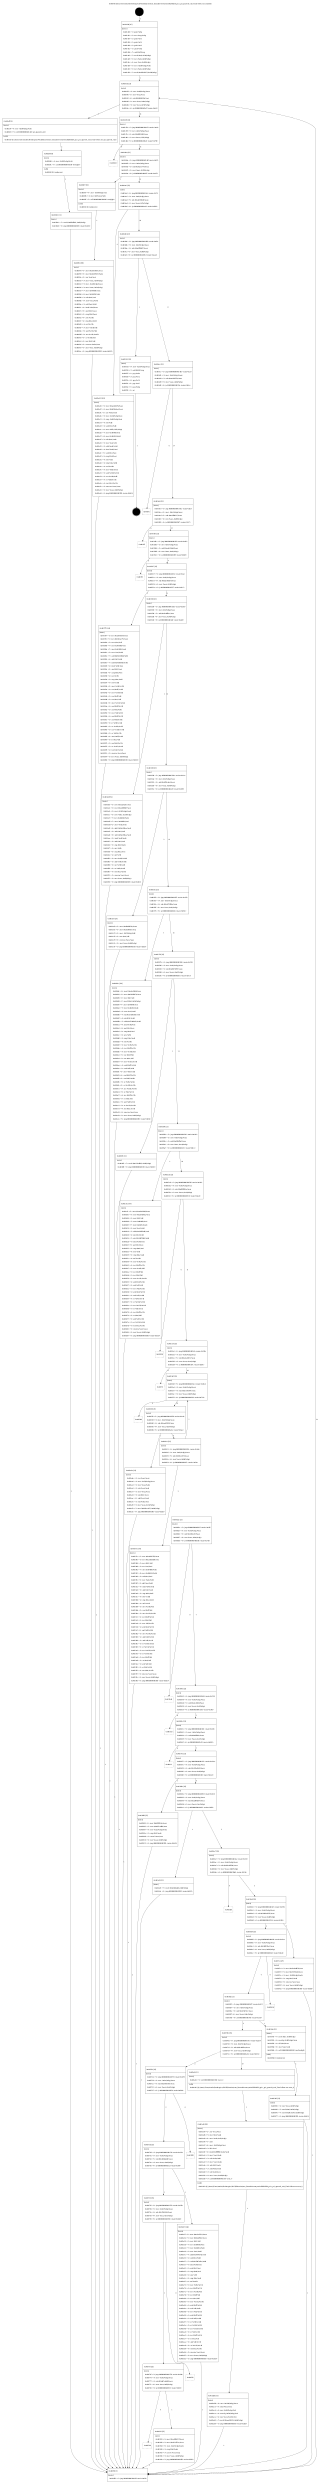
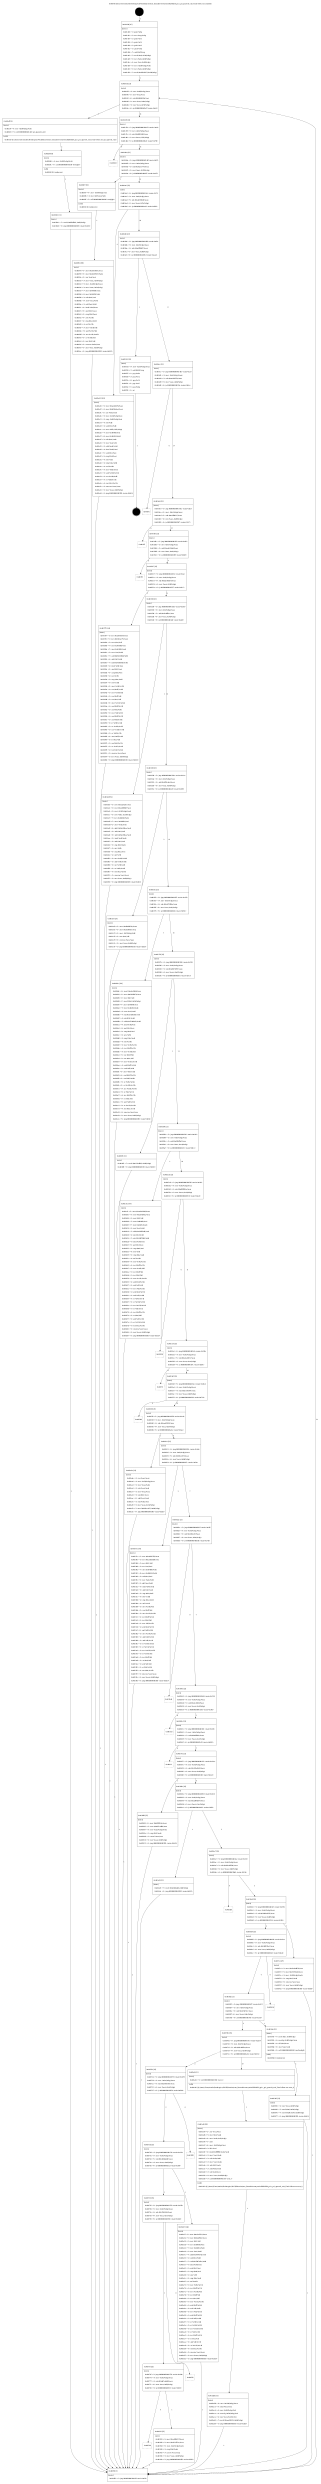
edge "0x401611 [25]" -> "0x4015df [25]": now "0x401611 [25]" -> "0x40162a [25]"
